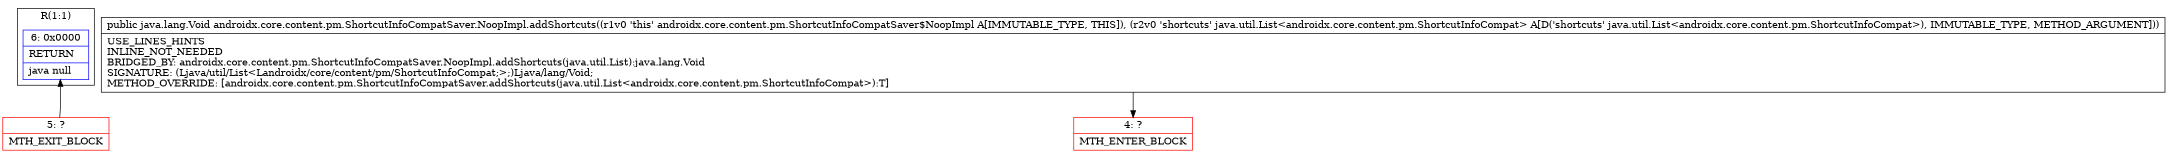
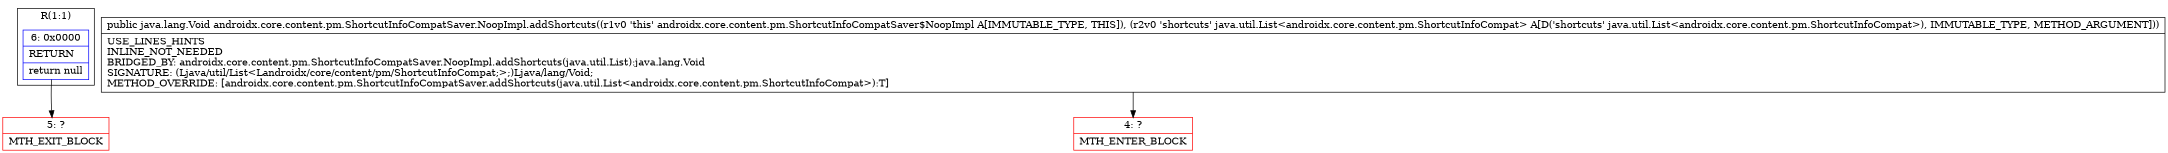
node "6: 0x0000": text "java null" -> "return null"
edge "5: ?" -> "6: 0x0000": reversed
